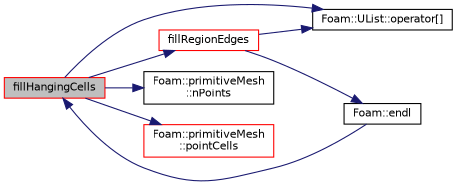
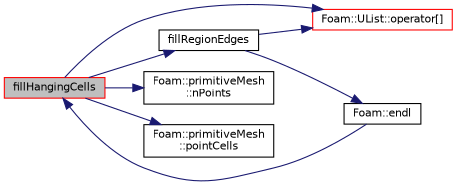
node "Foam::UList::operator[]": color black -> red
node "fillRegionEdges": color red -> black
node "Foam::primitiveMesh ::pointCells": color red -> black
